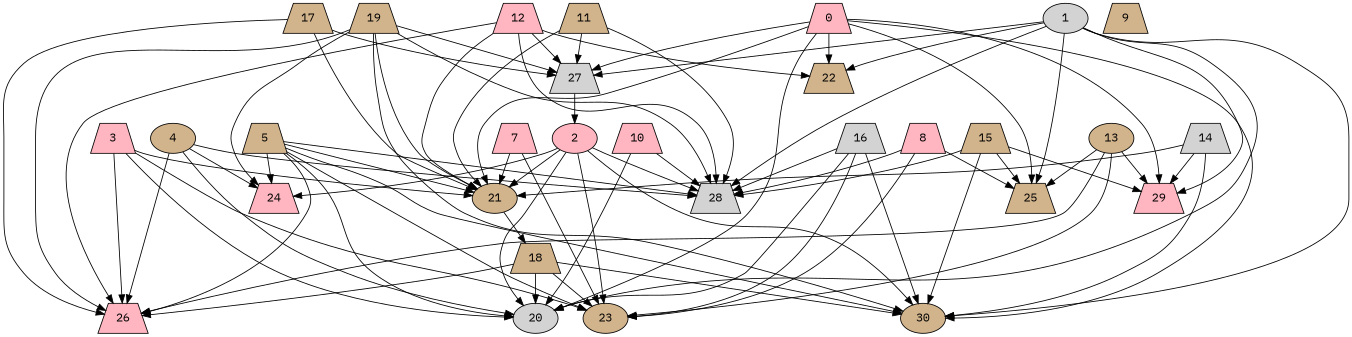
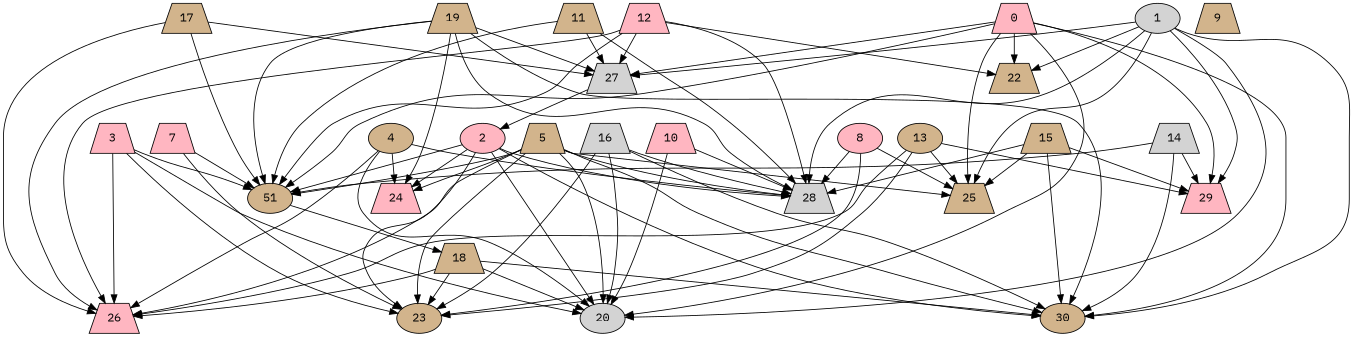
node "8": shape trapezium -> ellipse
edge "5" -> "25": added
node "21": label "21" -> "51"
